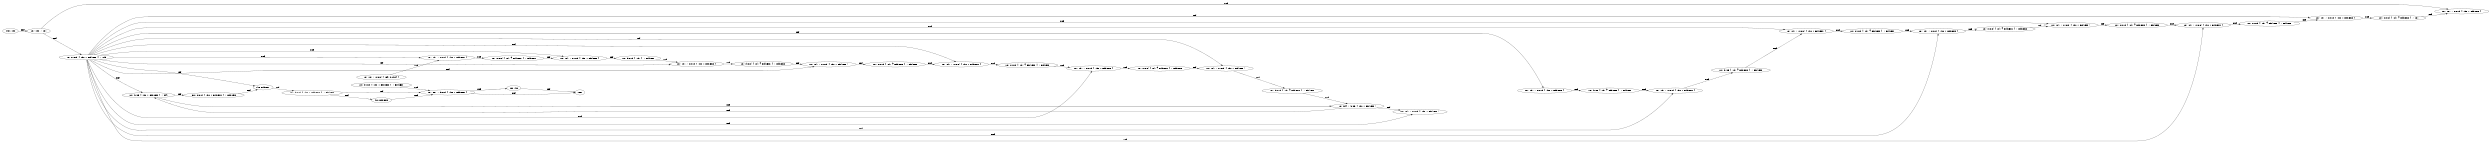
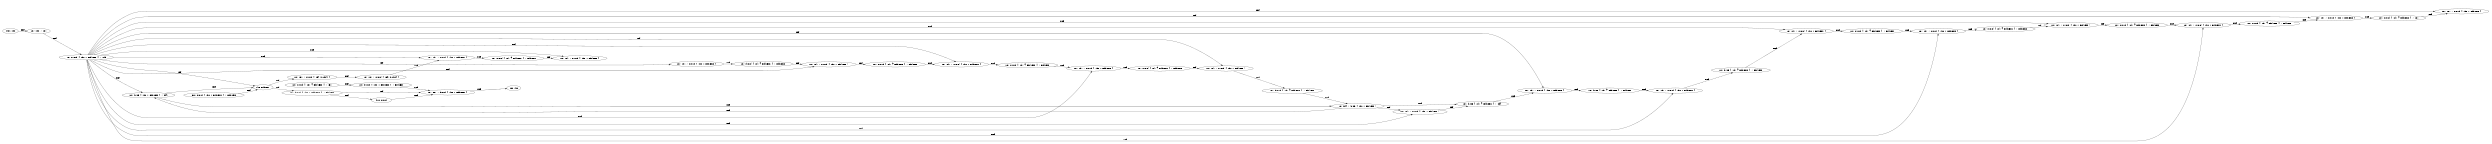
edge "mov rbp , rcx" -> "mov rcx , qword [ rbp - address ]": now "mov qword [ rbp - address ] , rdi" -> "mov rcx , qword [ rbp - address ]"
node "mov dword [ rdx ] , address": removed
node "mov rax , qword [ rel symbol ]": added
node "mov qword [ rcx + address ] , rax": added
node "retn": removed
edge "mov byte [ rbp - address ] , sil" -> "cmp qword [ rbp - address ] , address": now "mov byte [ rbp - address ] , sil" -> "jne address"
node "jmp address": label "jmp address" -> "jmp qword"
node "mov byte [ rdx + address ] , sil": added
